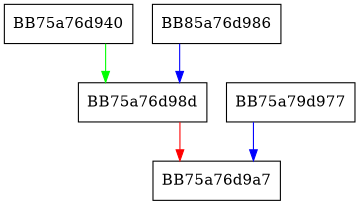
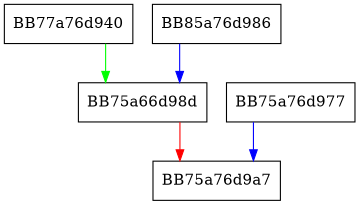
node "BB75a76d940": label "BB75a76d940" -> "BB77a76d940"
node "BB75a76d98d": label "BB75a76d98d" -> "BB75a66d98d"
node "BB75a79d977": label "BB75a79d977" -> "BB75a76d977"
